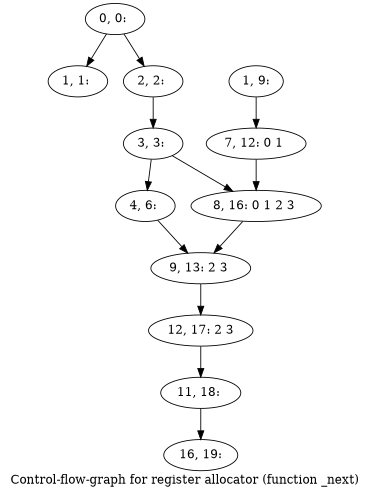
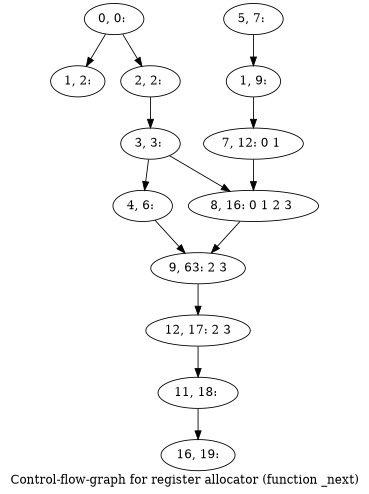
node "5, 7:": added
node "1, 1:": label "1, 1:" -> "1, 2:"
node "9, 13: 2 3": label "9, 13: 2 3" -> "9, 63: 2 3"
